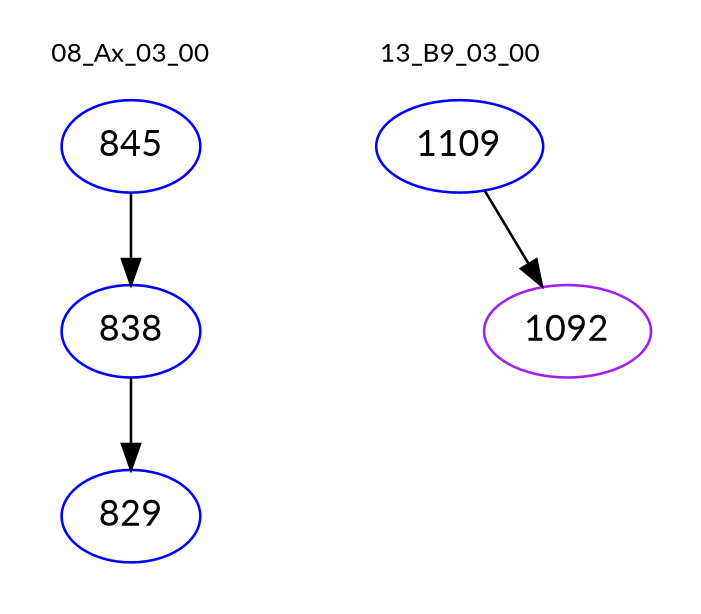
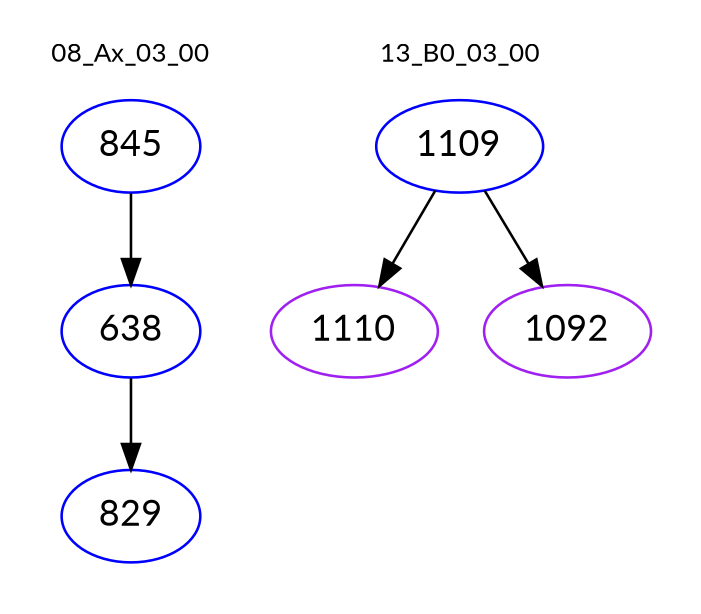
cluster "13_B9_03_00": label "13_B9_03_00" -> "13_B0_03_00"
node "838": label "838" -> "638"
node "1110": added
